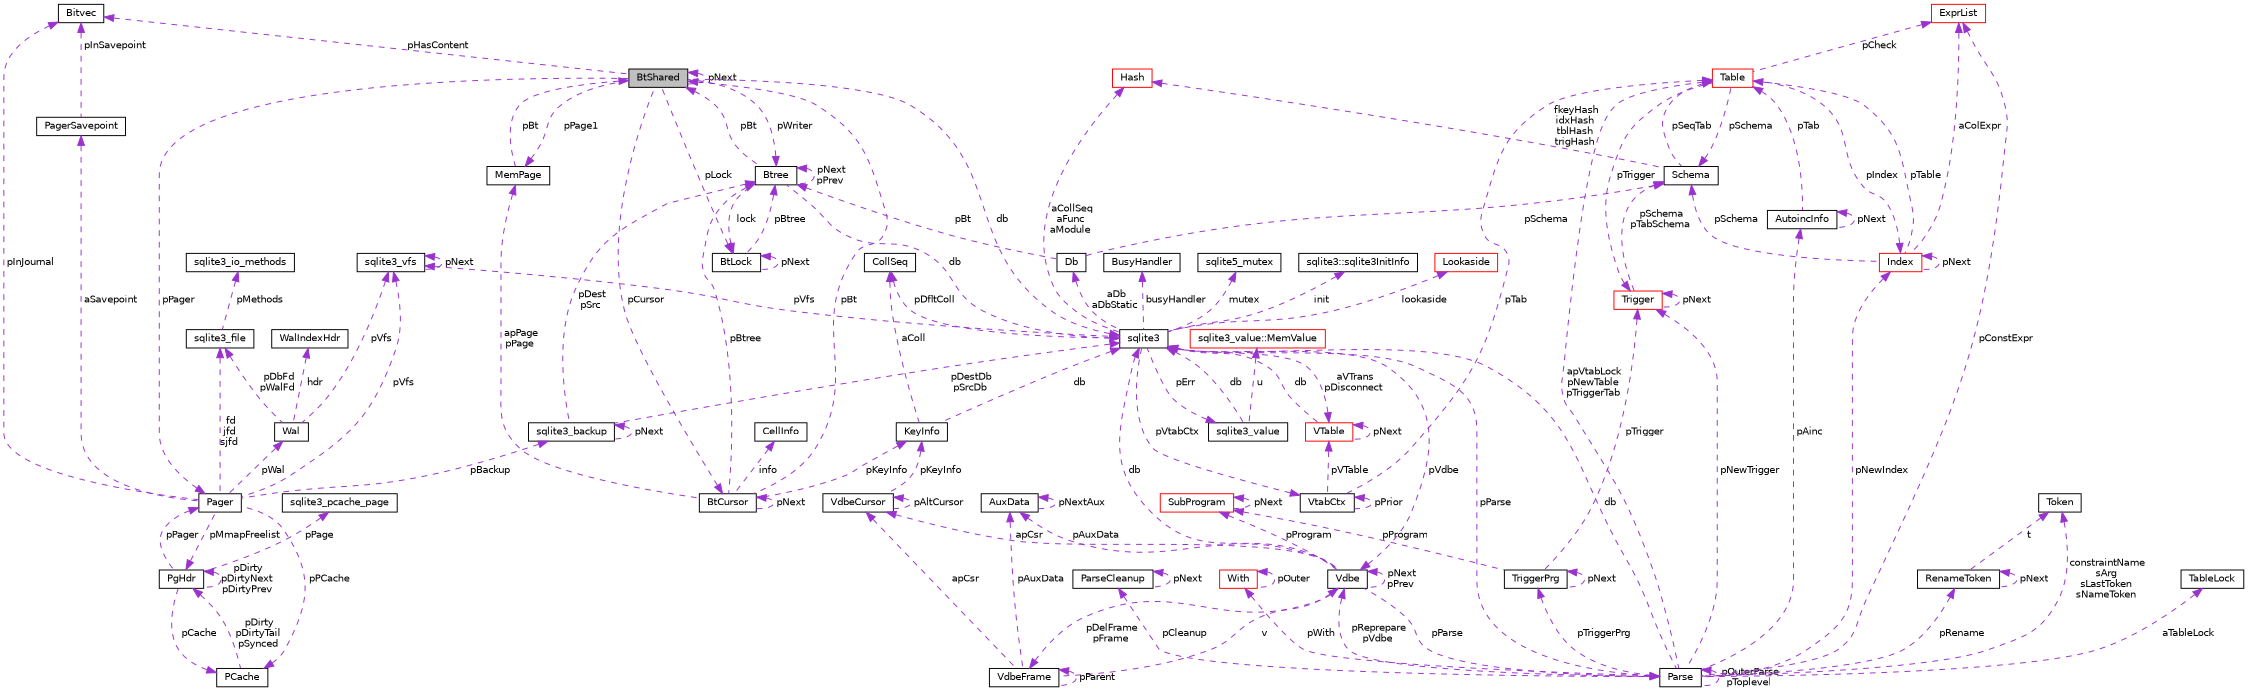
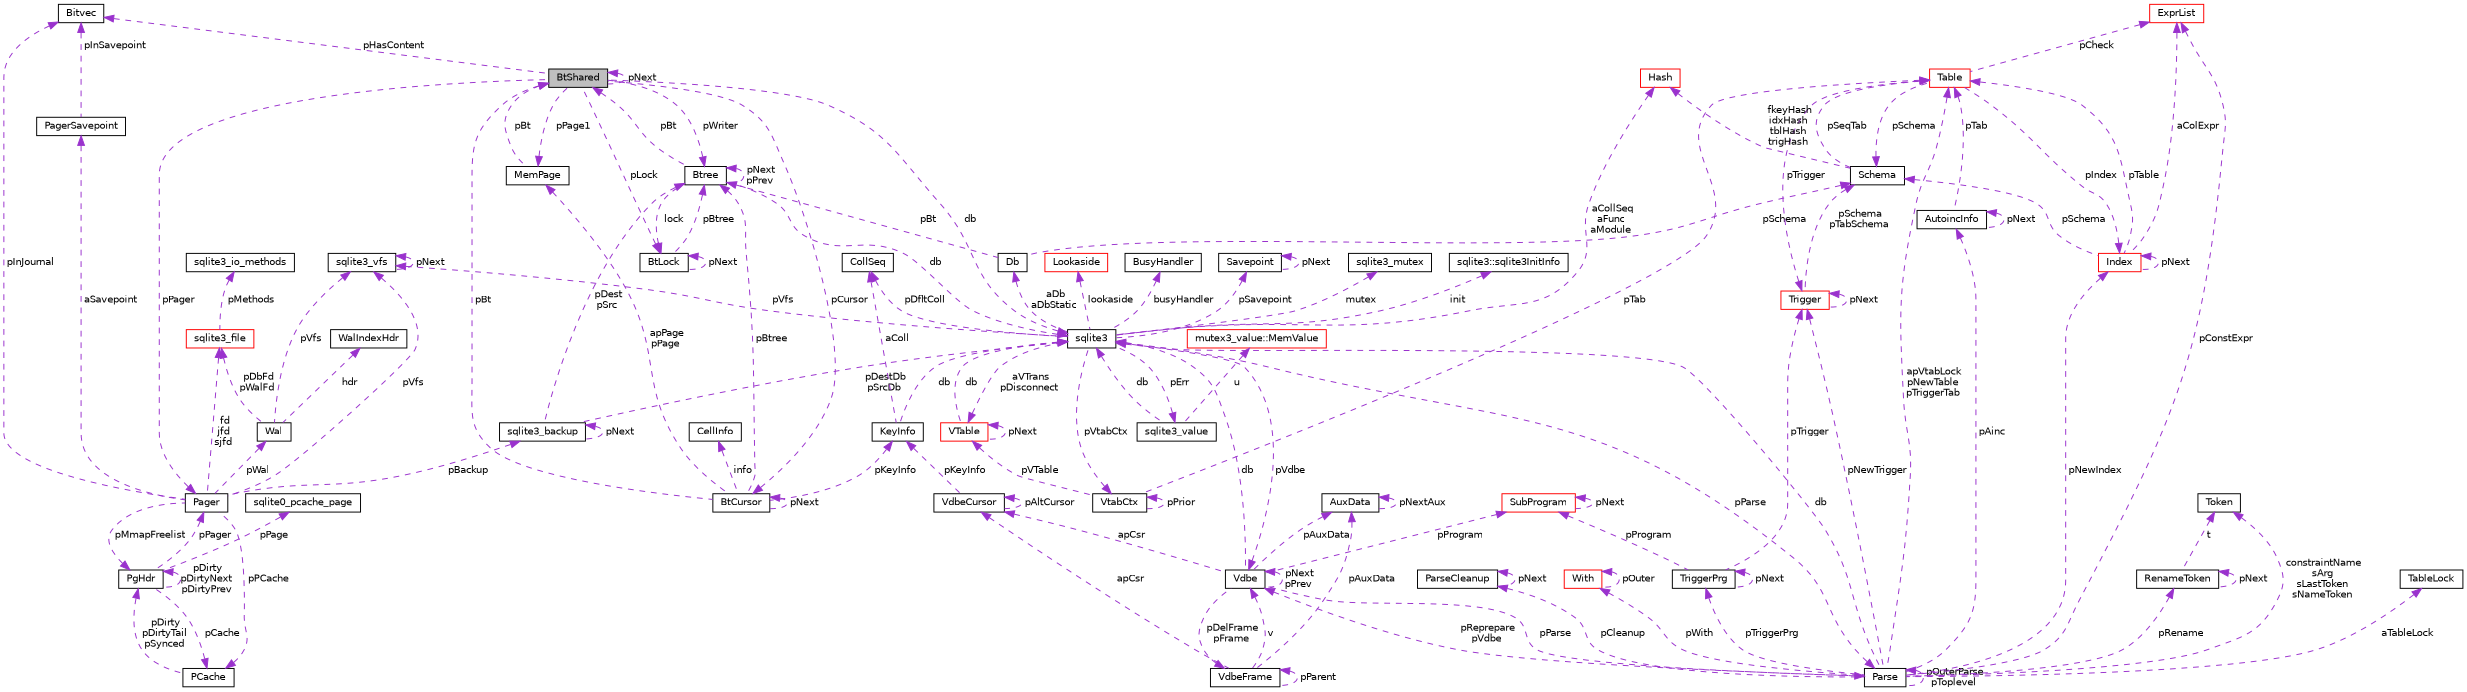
node "sqlite5_mutex": label "sqlite5_mutex" -> "sqlite3_mutex"
node "Savepoint": added
node "sqlite3_file": color black -> red
node "sqlite3_value::MemValue": label "sqlite3_value::MemValue" -> "mutex3_value::MemValue"
node "sqlite3_pcache_page": label "sqlite3_pcache_page" -> "sqlite0_pcache_page"
